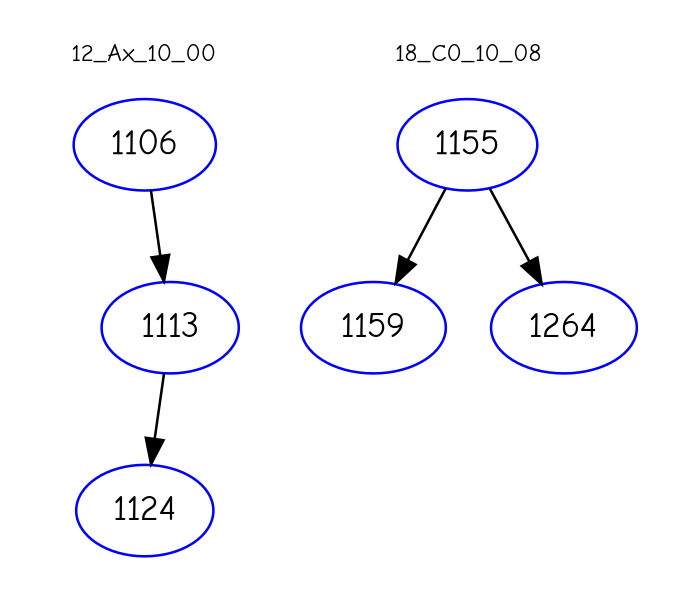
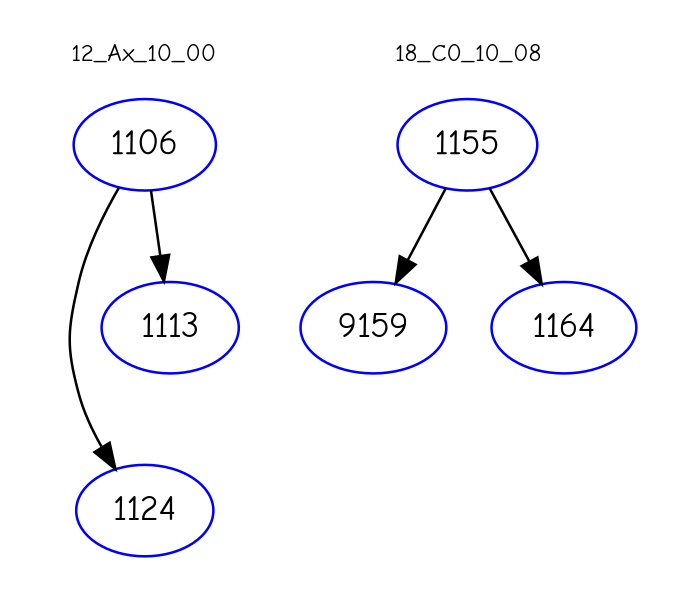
node "1159": label "1159" -> "9159"
node "1264": label "1264" -> "1164"
edge "1113" -> "1124": now "1106" -> "1124"
